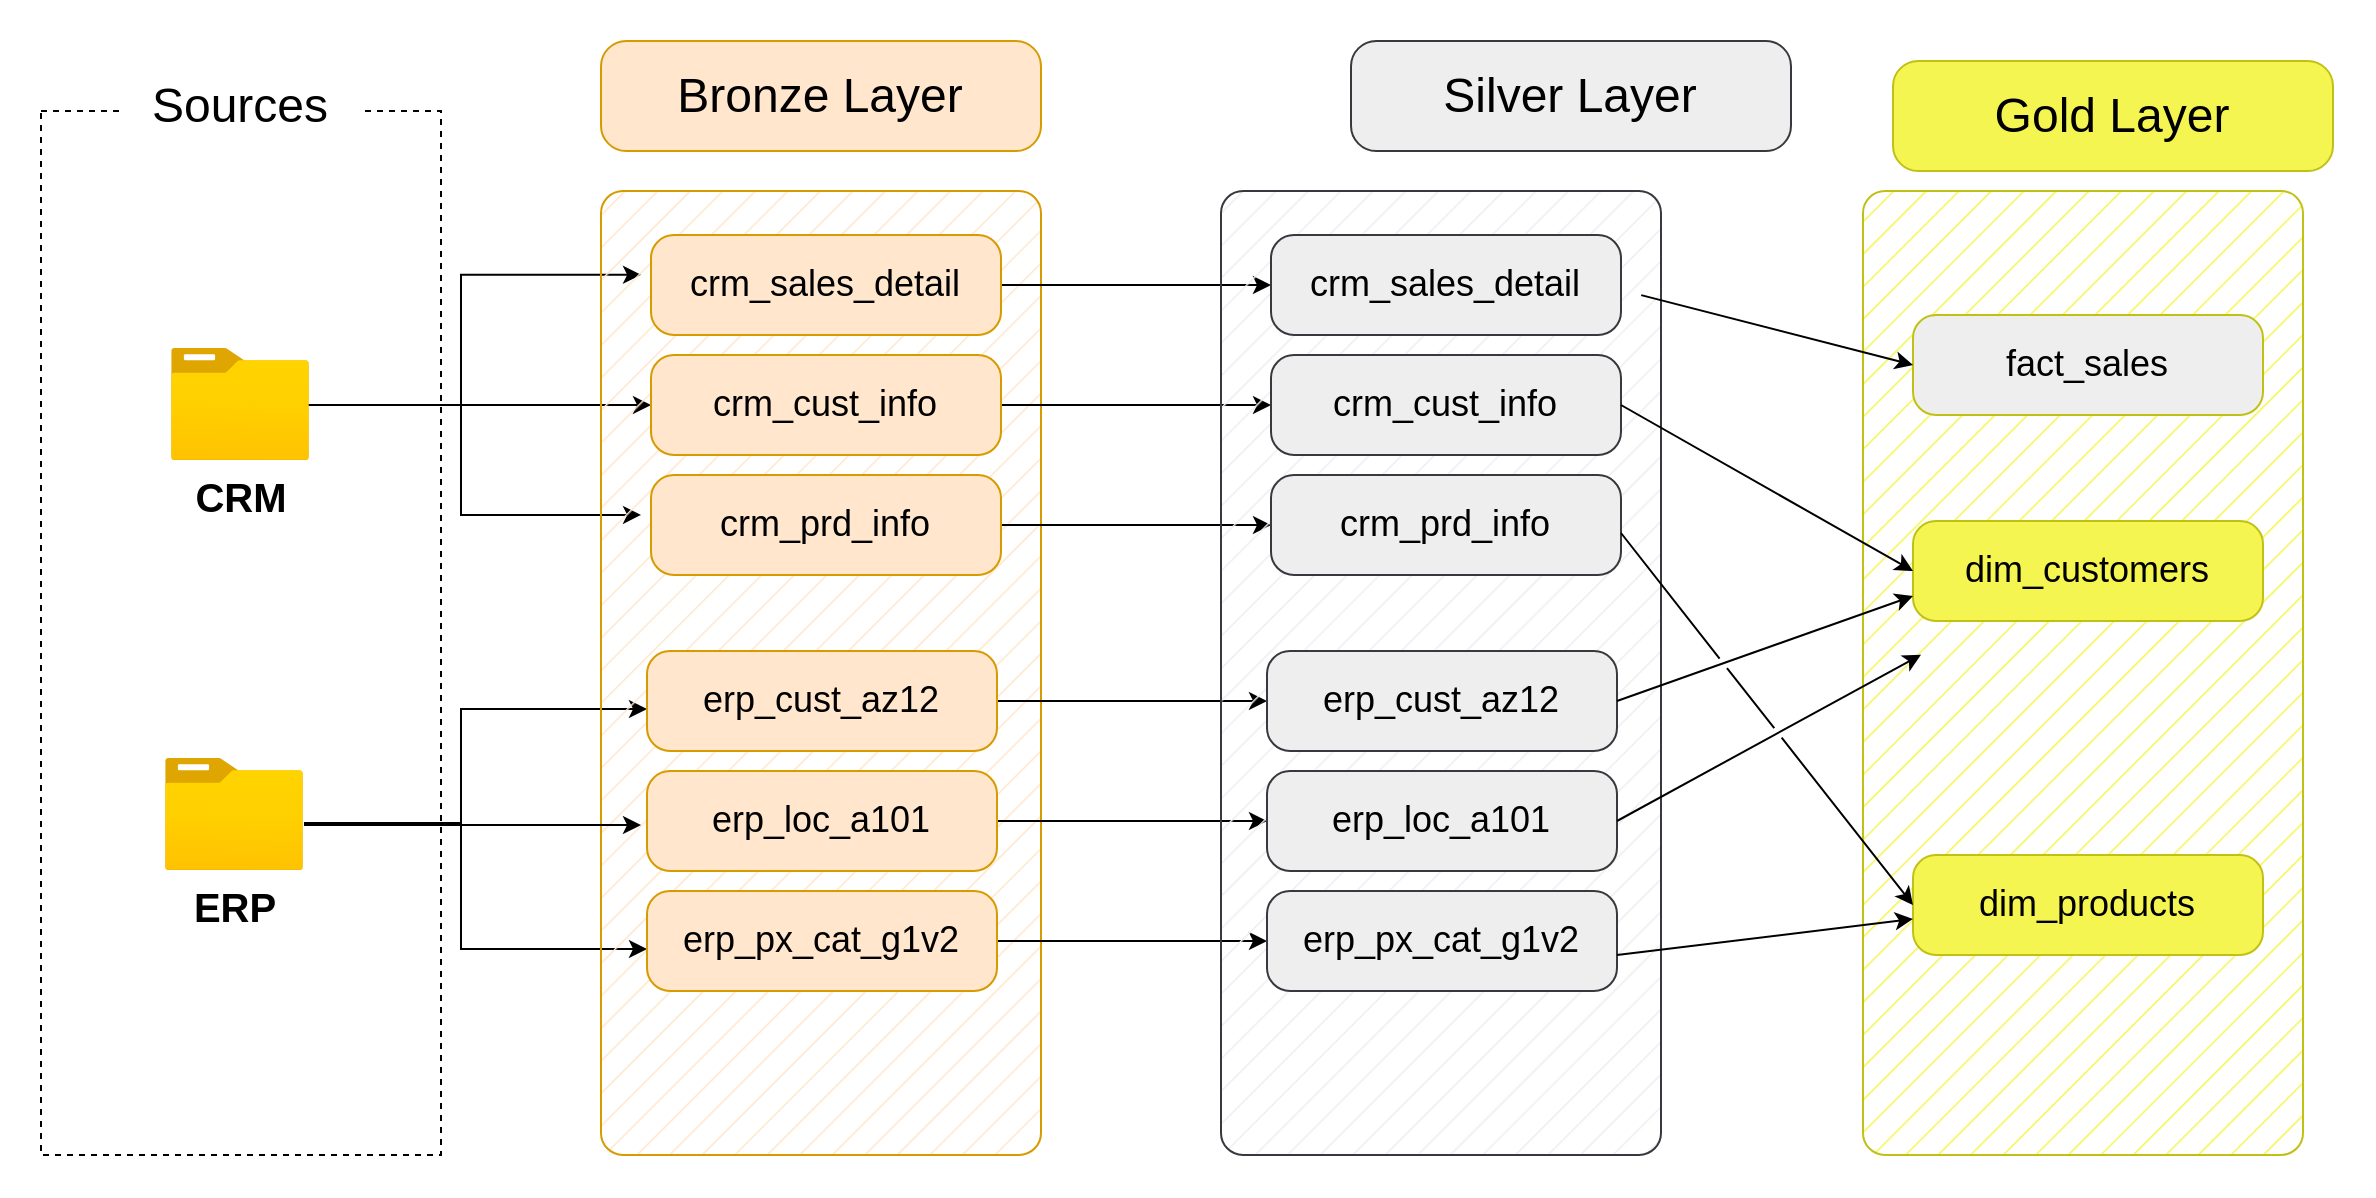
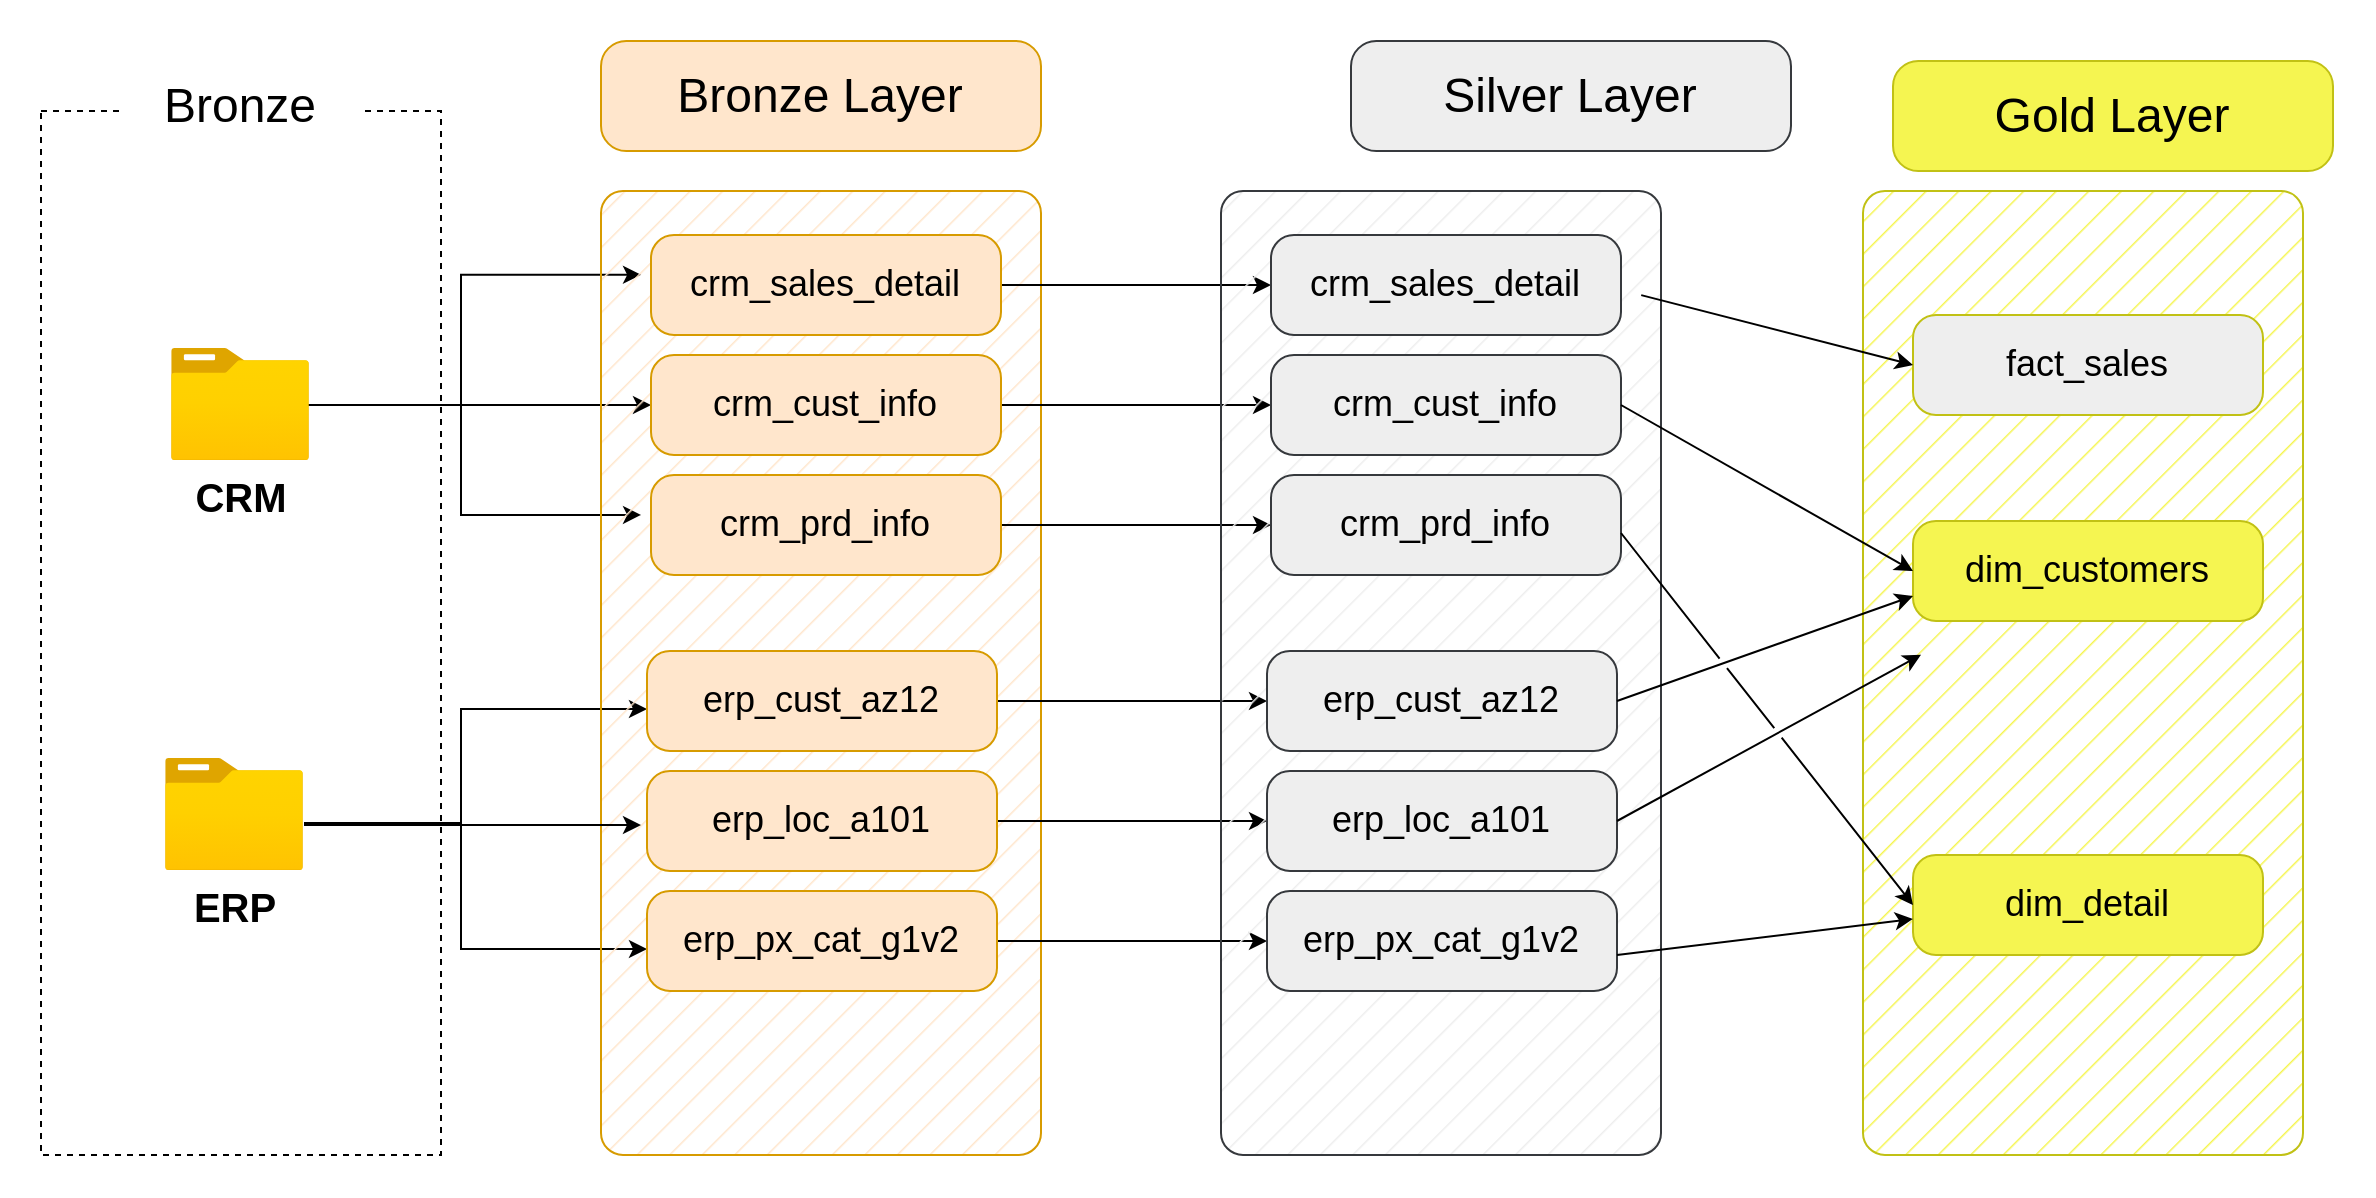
node "Sources": label "Sources" -> "Bronze"
node "dim_products": label "dim_products" -> "dim_detail"
